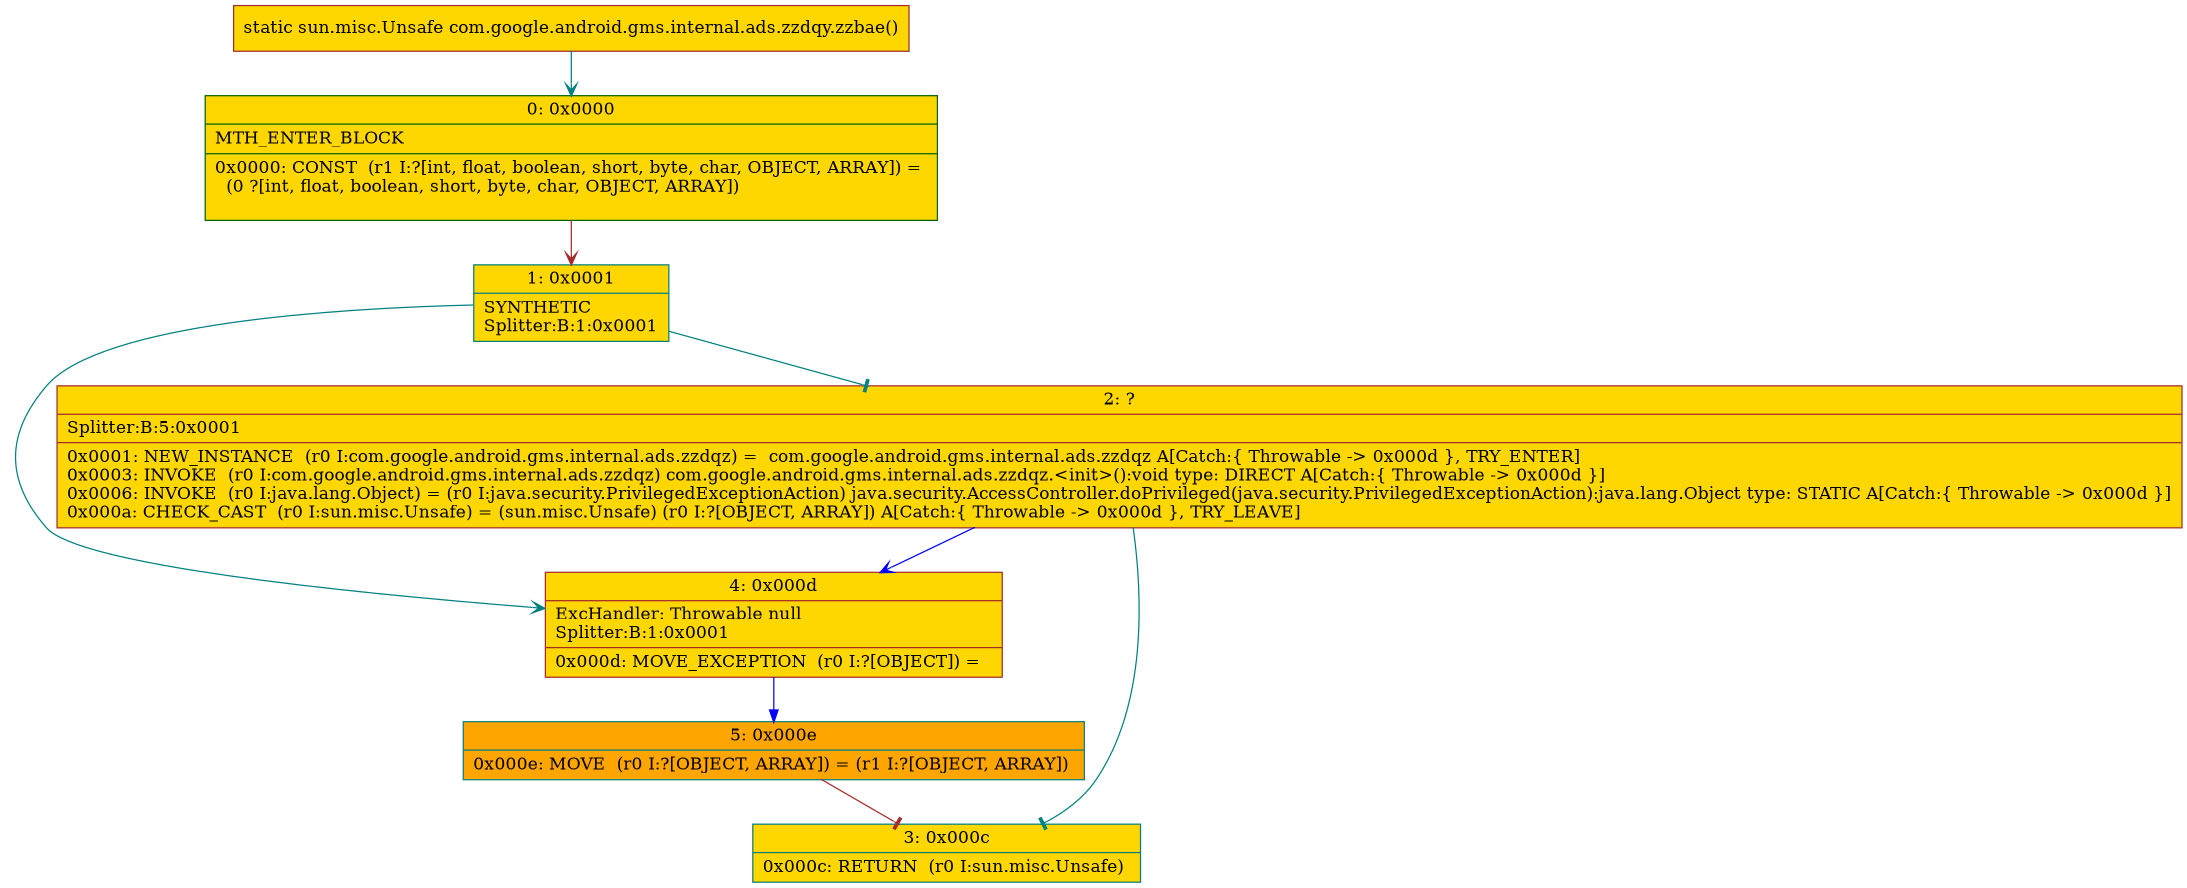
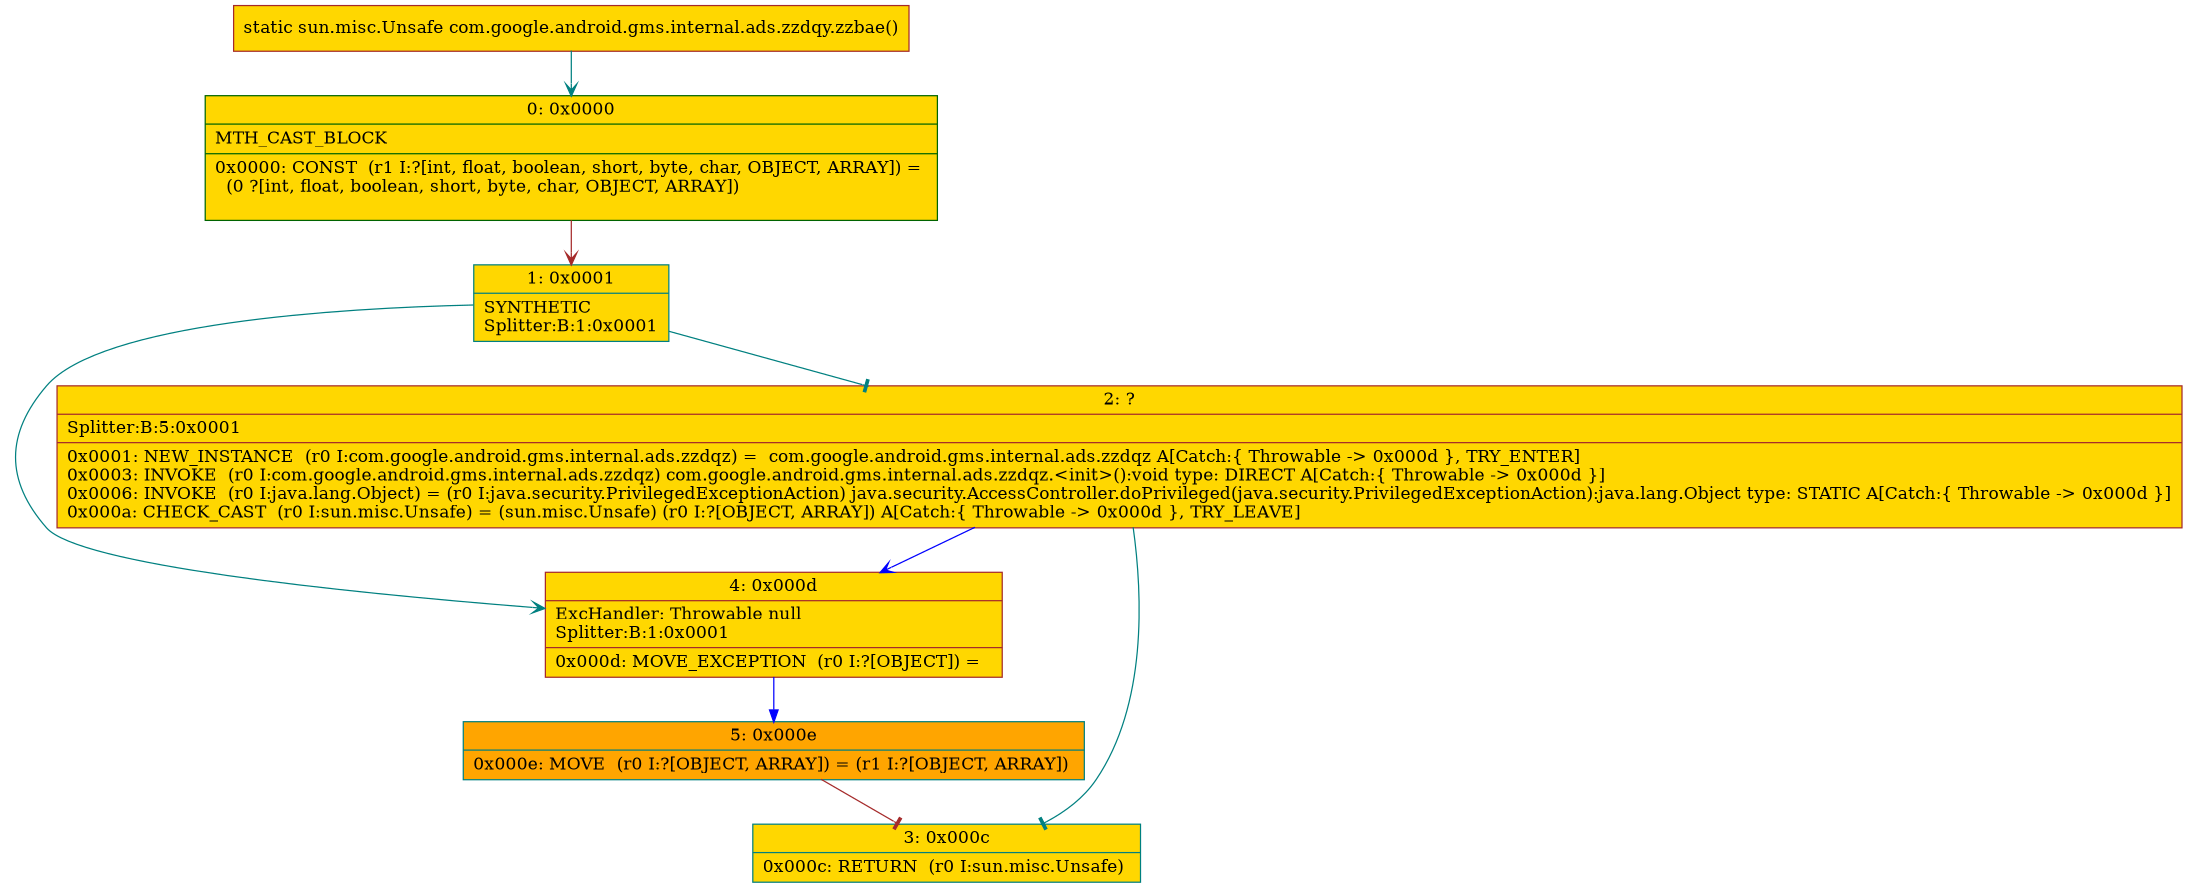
node "0: 0x0000": text "MTH_ENTER_BLOCK" -> "MTH_CAST_BLOCK"
